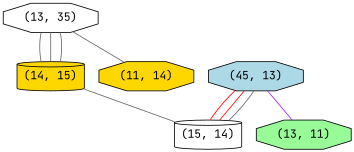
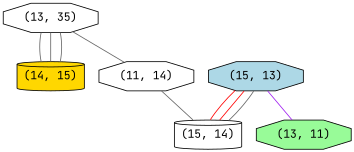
node "(11, 14)": fillcolor gold -> white
node "(45, 13)": label "(45, 13)" -> "(15, 13)"
edge "(14, 15)" -- "(15, 14)": now "(11, 14)" -- "(15, 14)"
